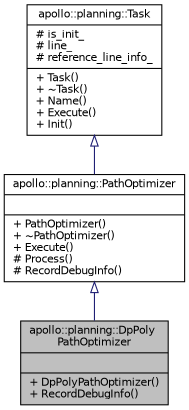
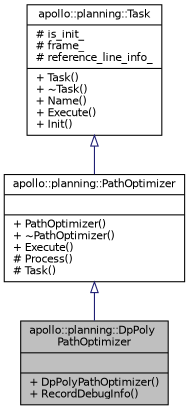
node "apollo::planning::Task": text "# line_" -> "# frame_"
node "apollo::planning::PathOptimizer": text "# RecordDebugInfo()" -> "# Task()"
